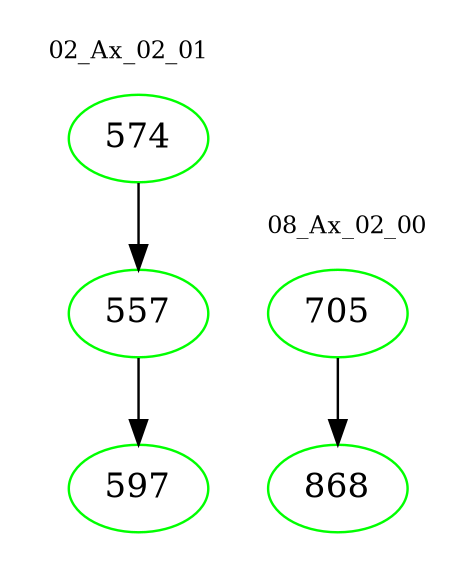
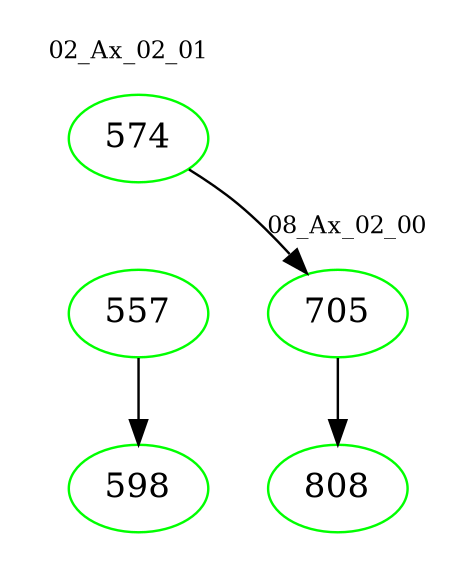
edge "574" -> "557": now "574" -> "705"
node "597": label "597" -> "598"
node "868": label "868" -> "808"
